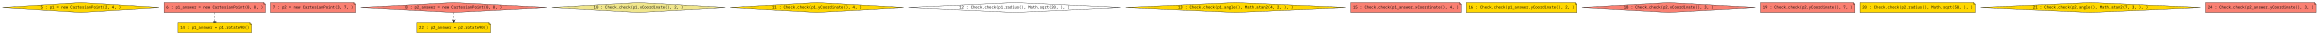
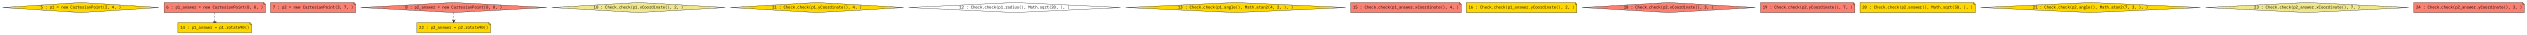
node "20 : Check.check(p2.radius(), Math.sqrt(58, ), )": label "20 : Check.check(p2.radius(), Math.sqrt(58, ), )" -> "20 : Check.check(p2.answer(), Math.sqrt(58, ), )"
node "23 : Check.check(p2_answer.xCoordinate(), 7, )": added
